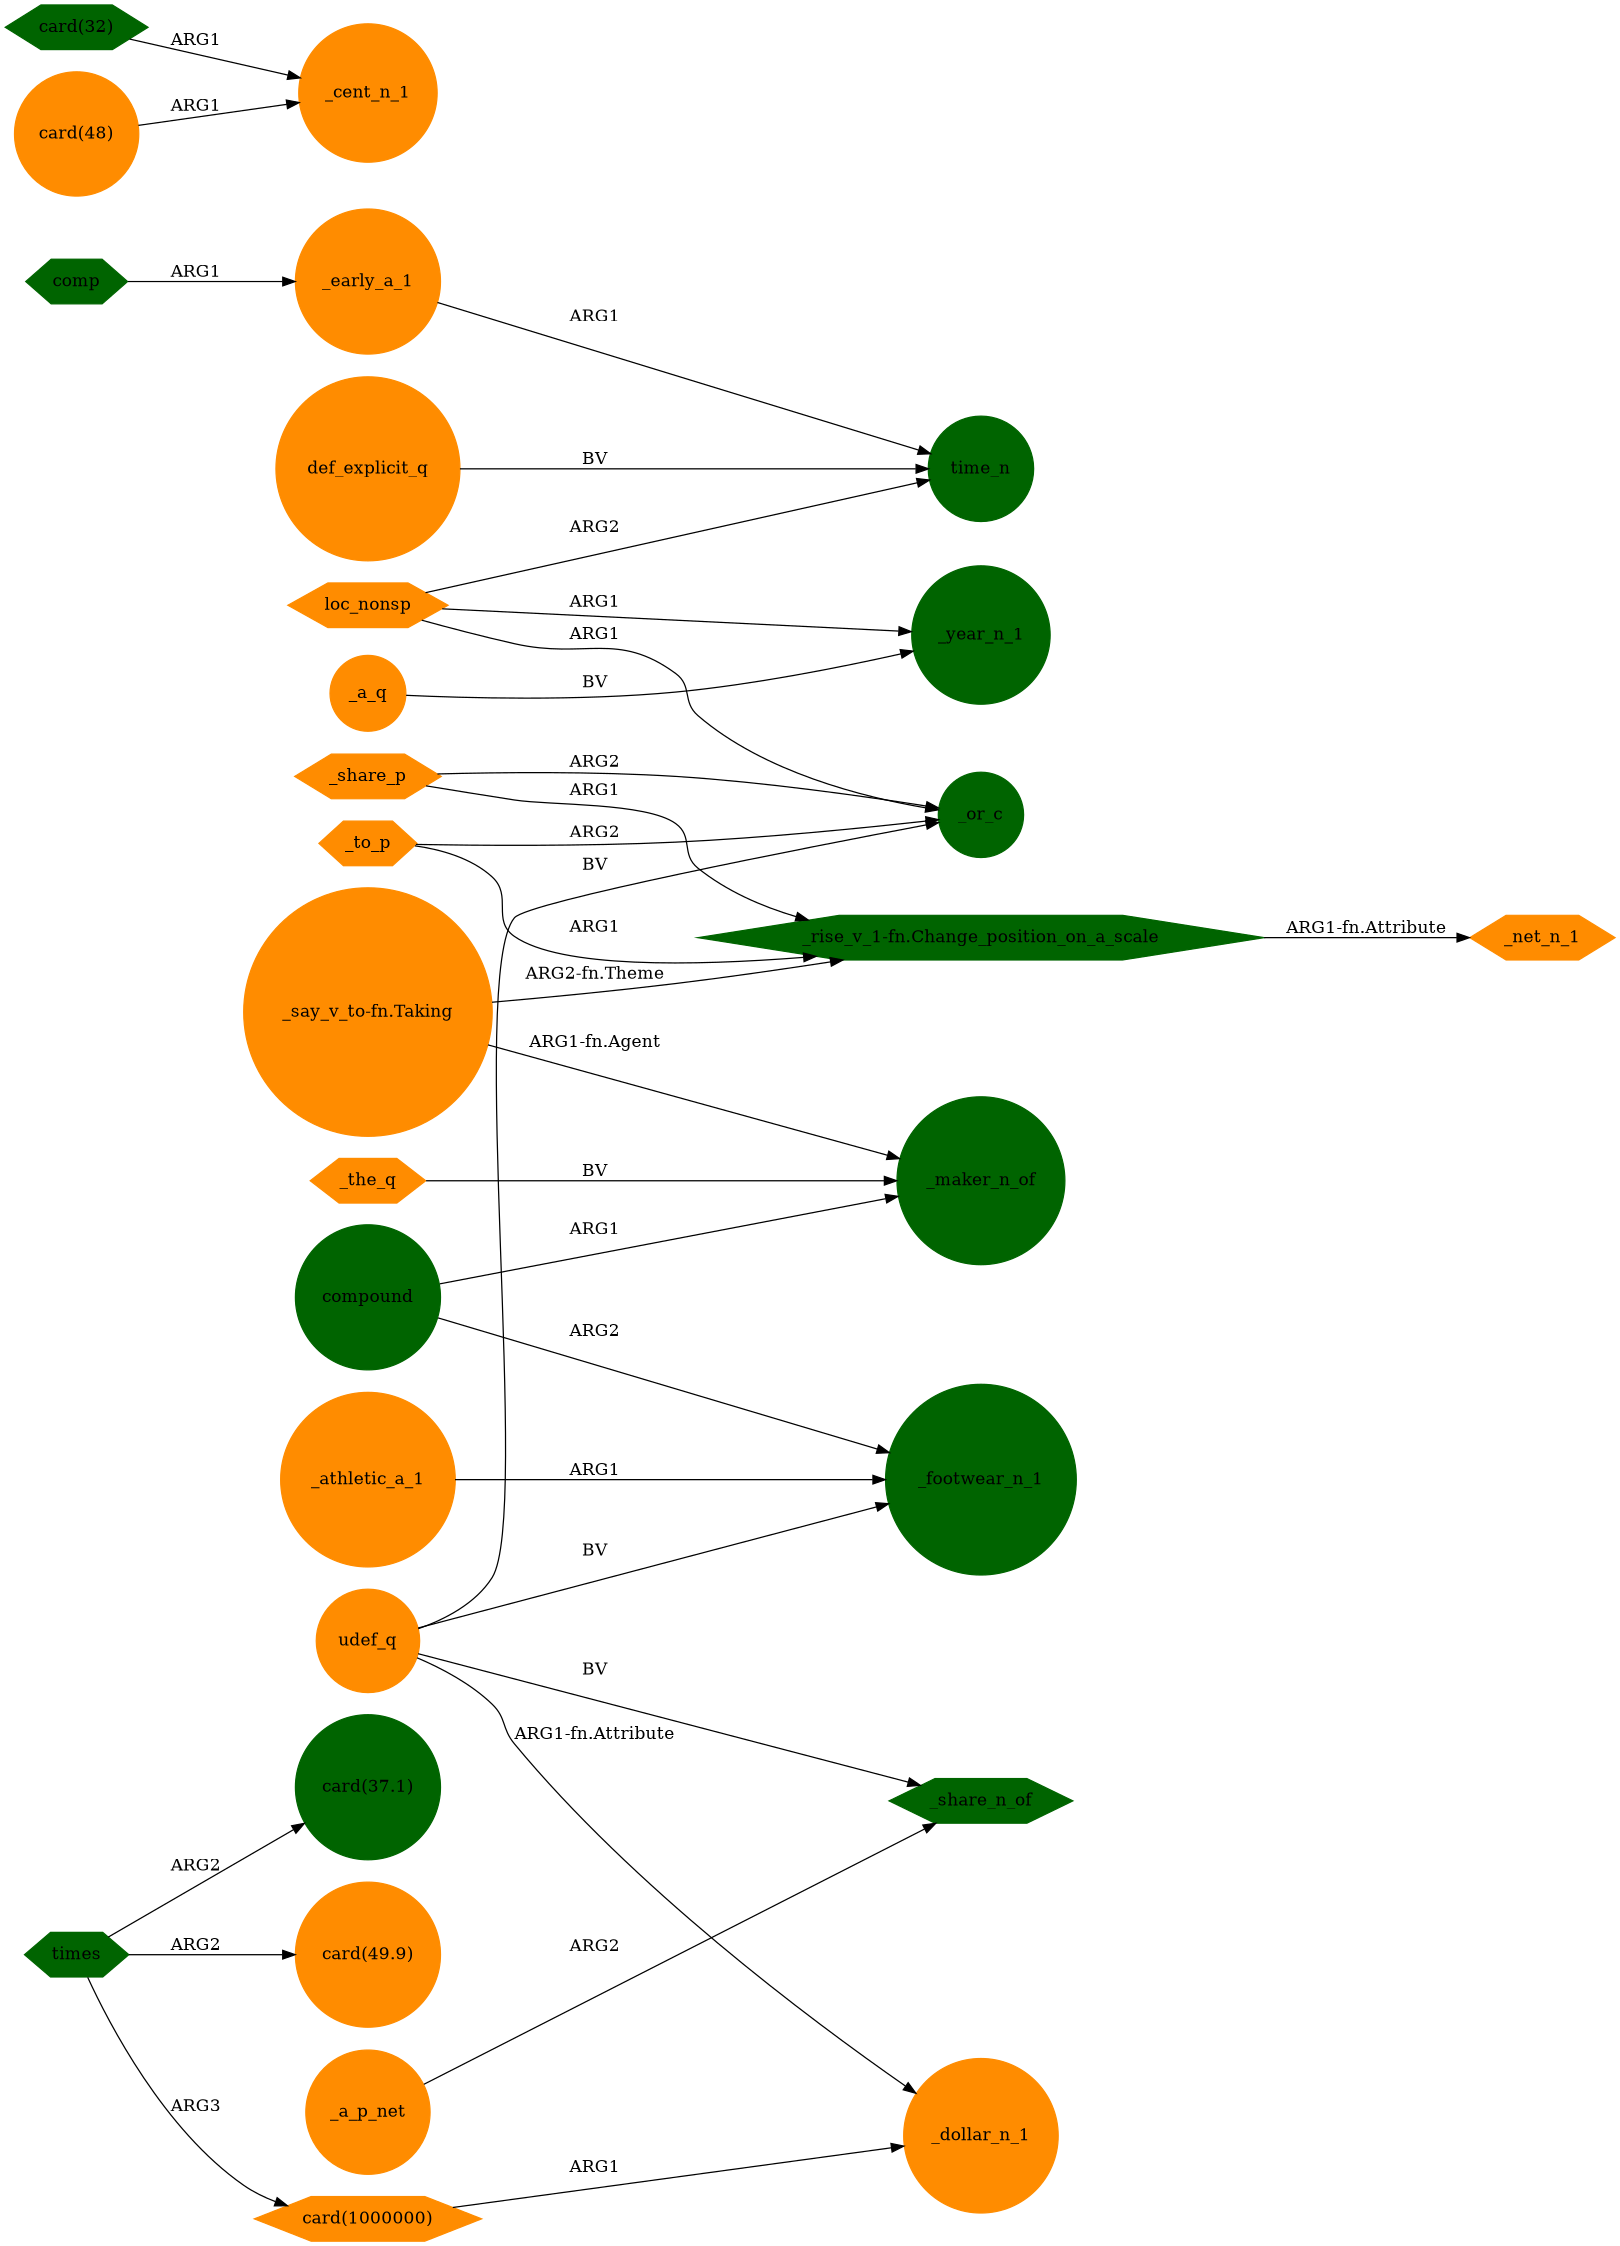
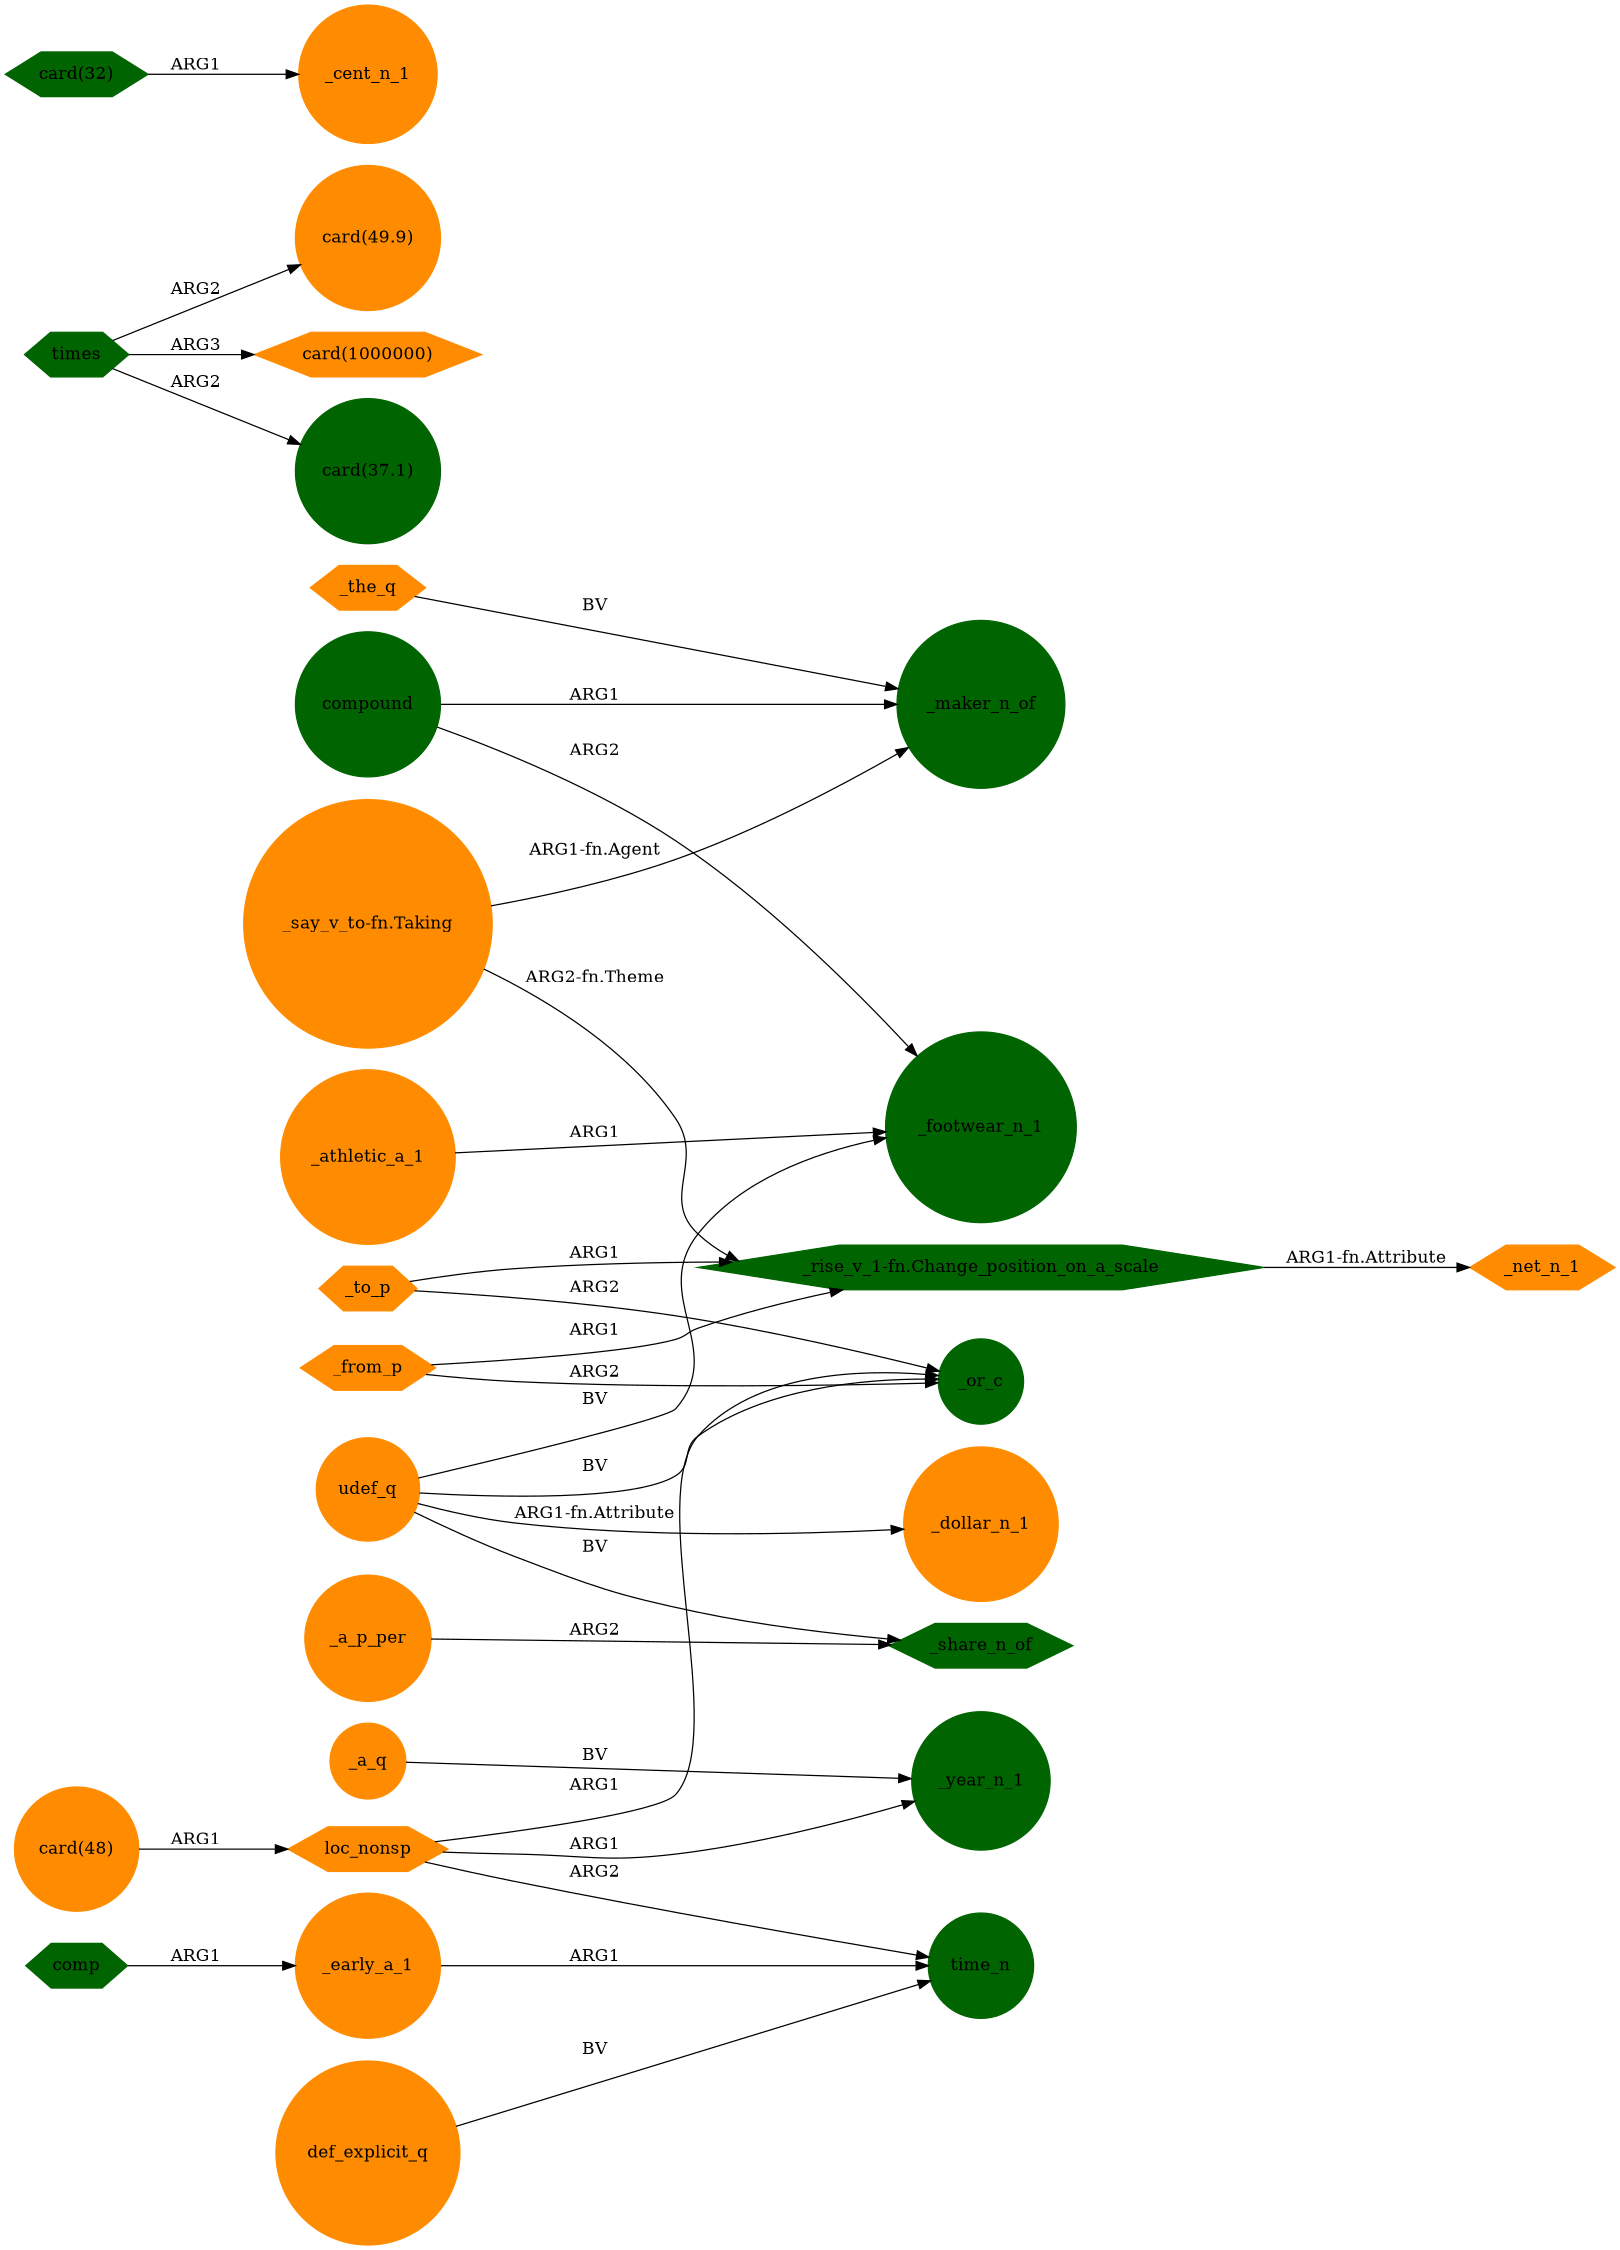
edge "card(48)" -> "_cent_n_1": now "card(48)" -> "loc_nonsp"
node "_share_p": label "_share_p" -> "_from_p"
node "_a_p_net": label "_a_p_net" -> "_a_p_per"
edge "card(1000000)" -> "_dollar_n_1": removed, label "ARG1"
